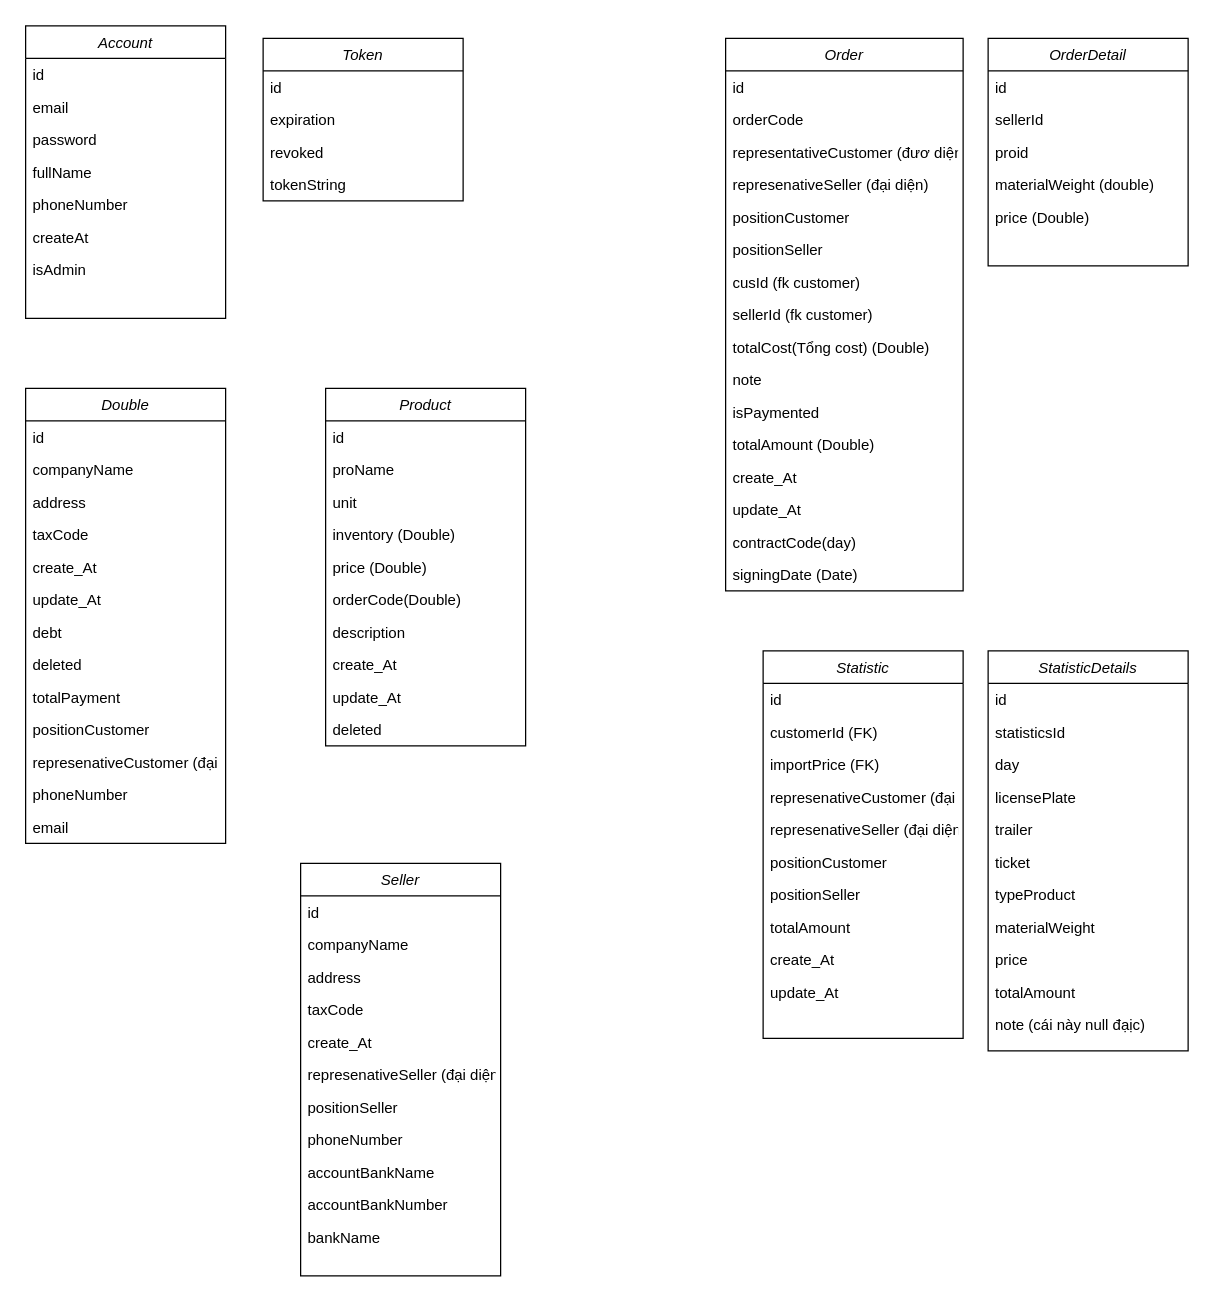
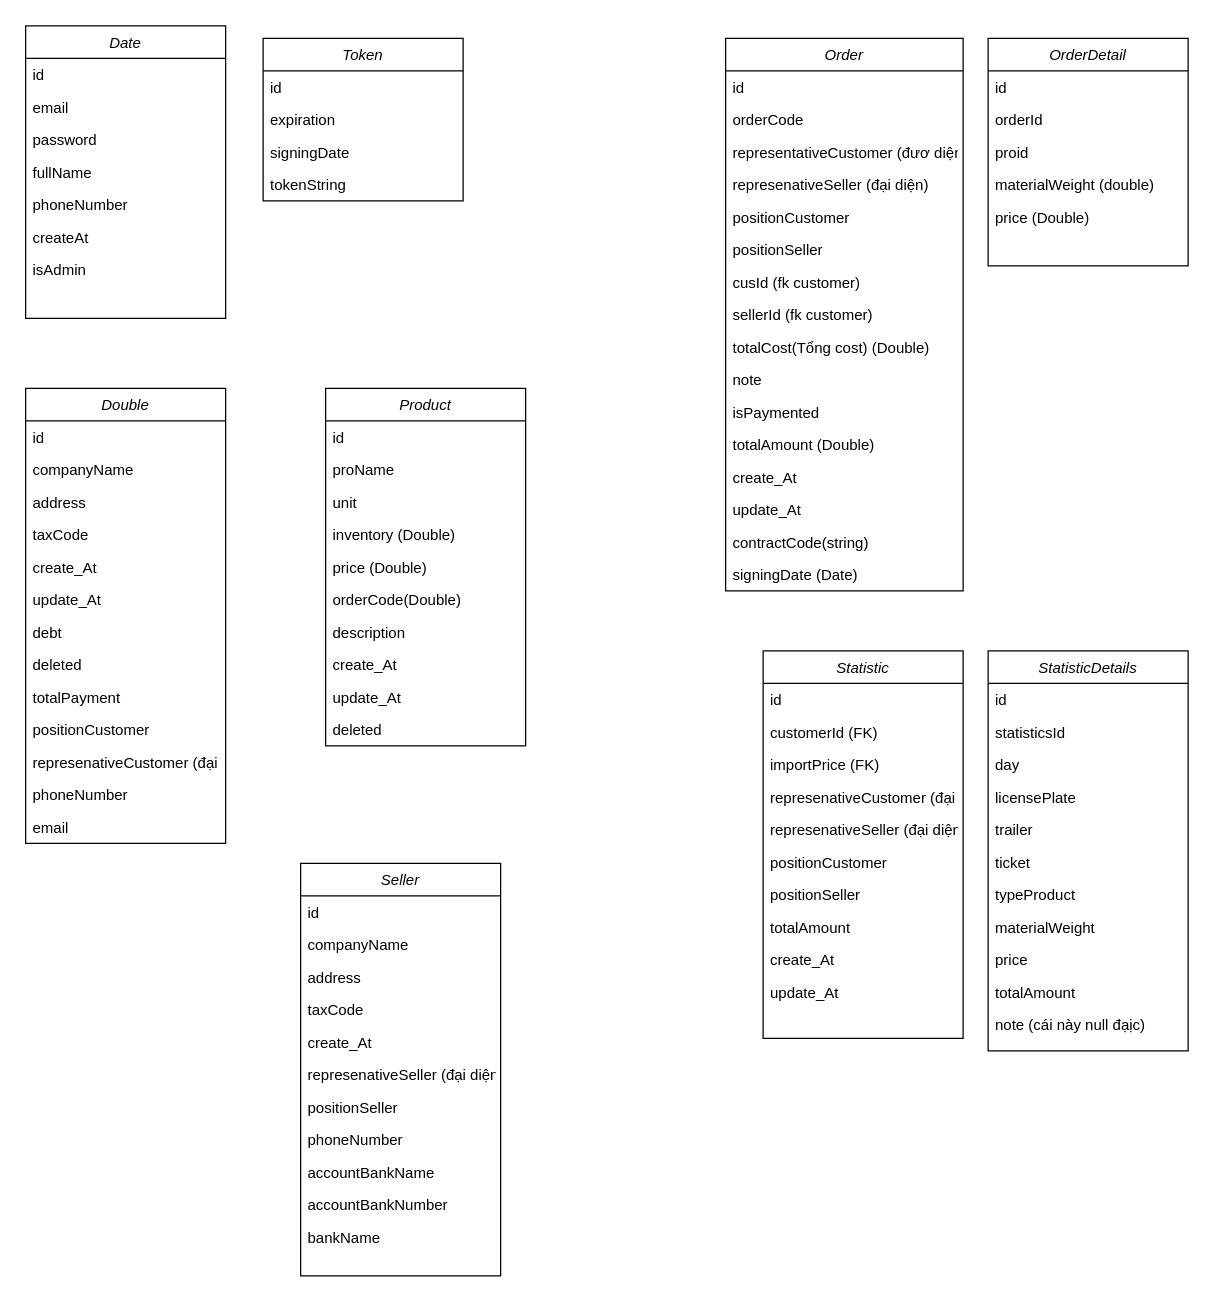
node "Account": label "Account" -> "Date"
node "sellerId": label "sellerId" -> "orderId"
node "revoked": label "revoked" -> "signingDate"
node "contractCode(day)": label "contractCode(day)" -> "contractCode(string)"
